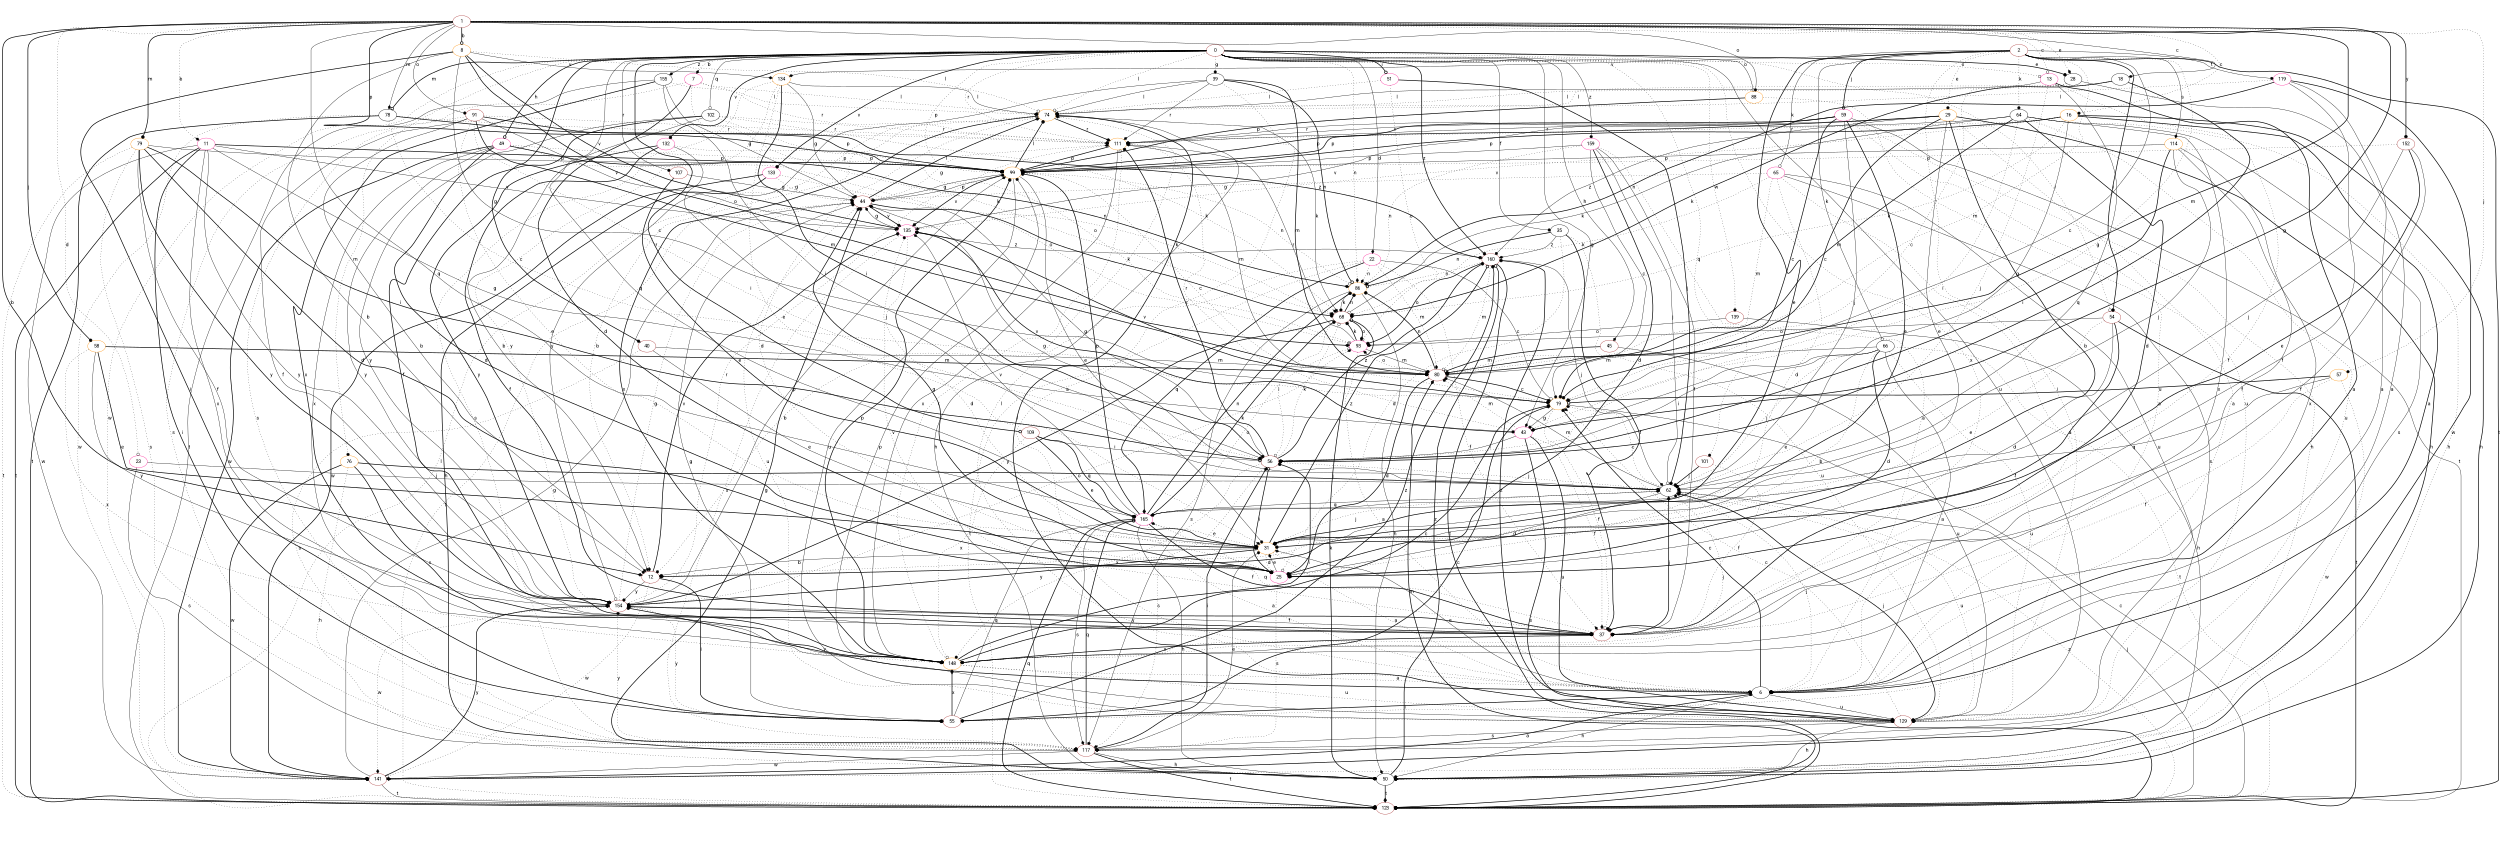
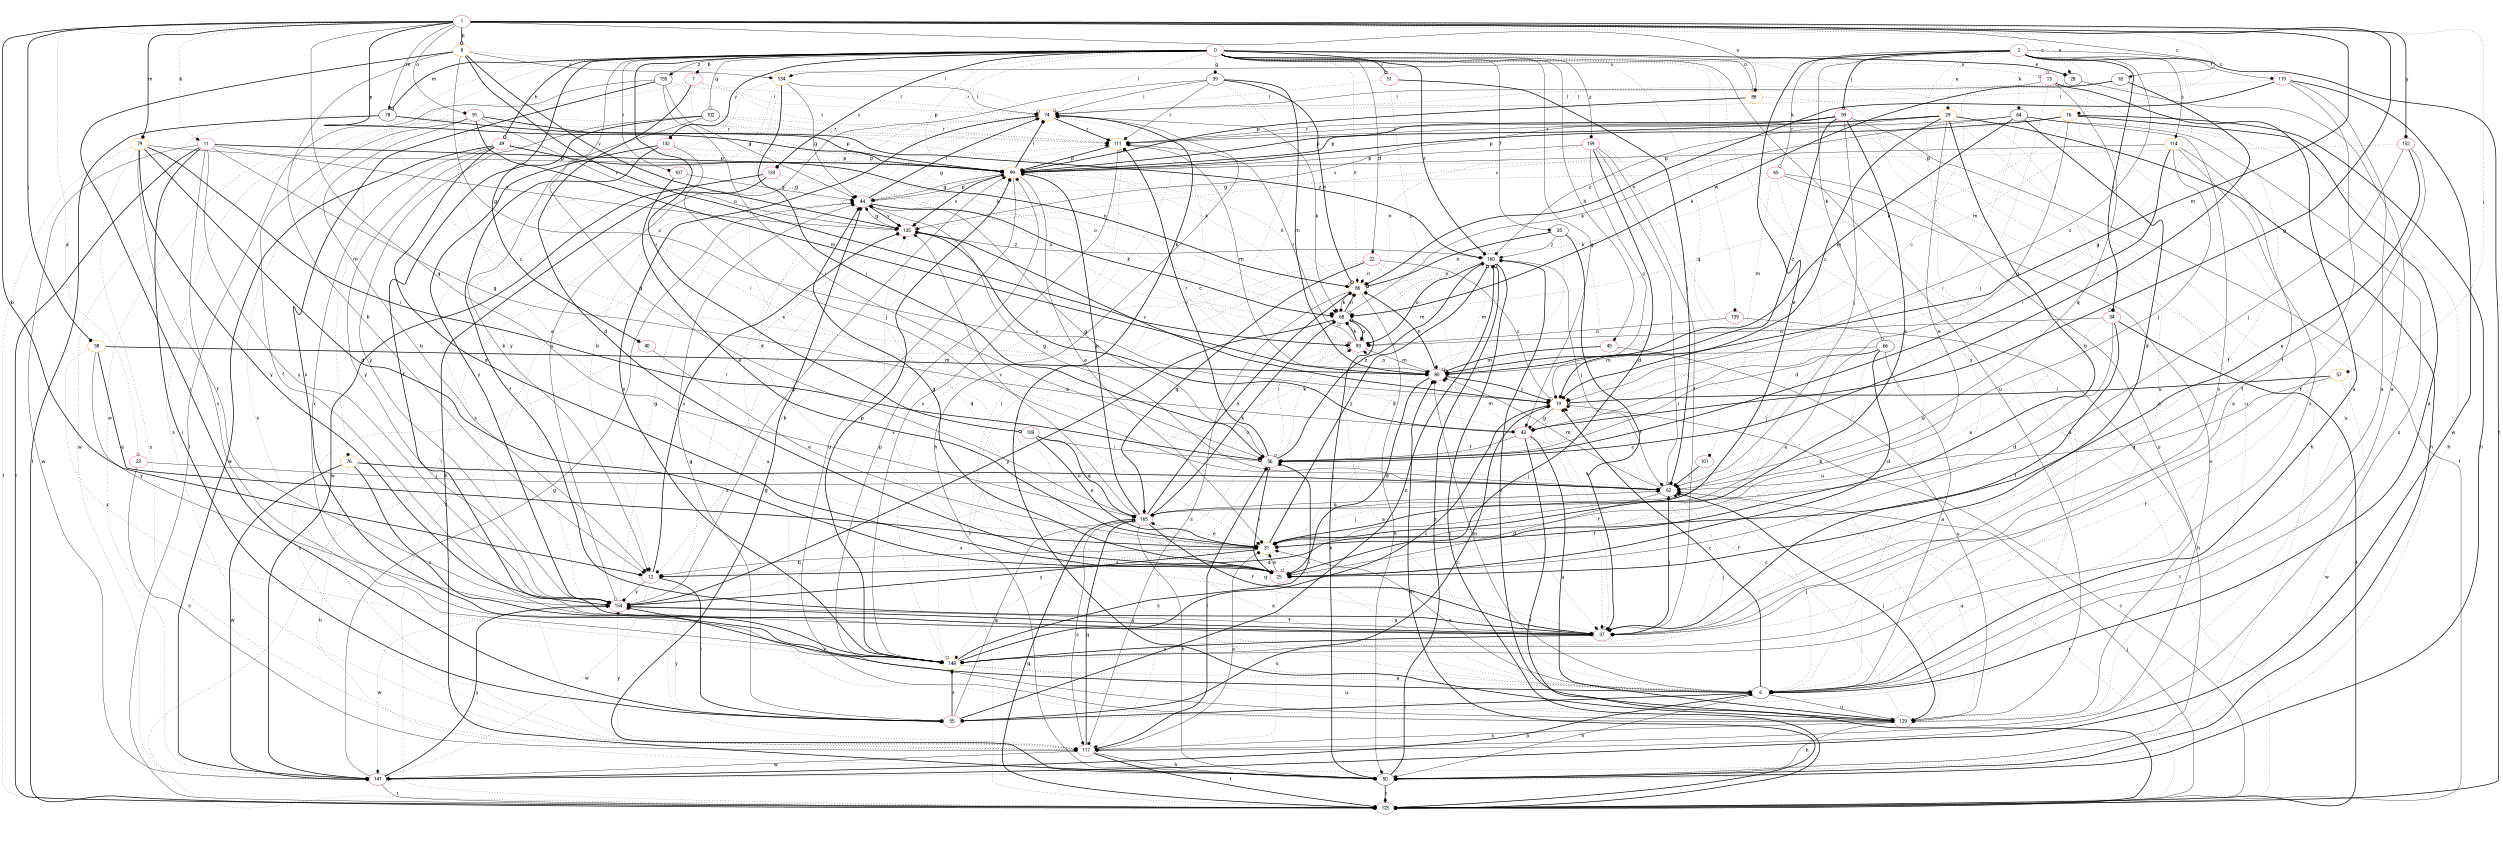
edge "40" -> "80": now "6" -> "80"
edge "66" -> "129": removed, label "u"
edge "43" -> "123": label "s" -> "t"
edge "62" -> "123": label "z" -> "t"
